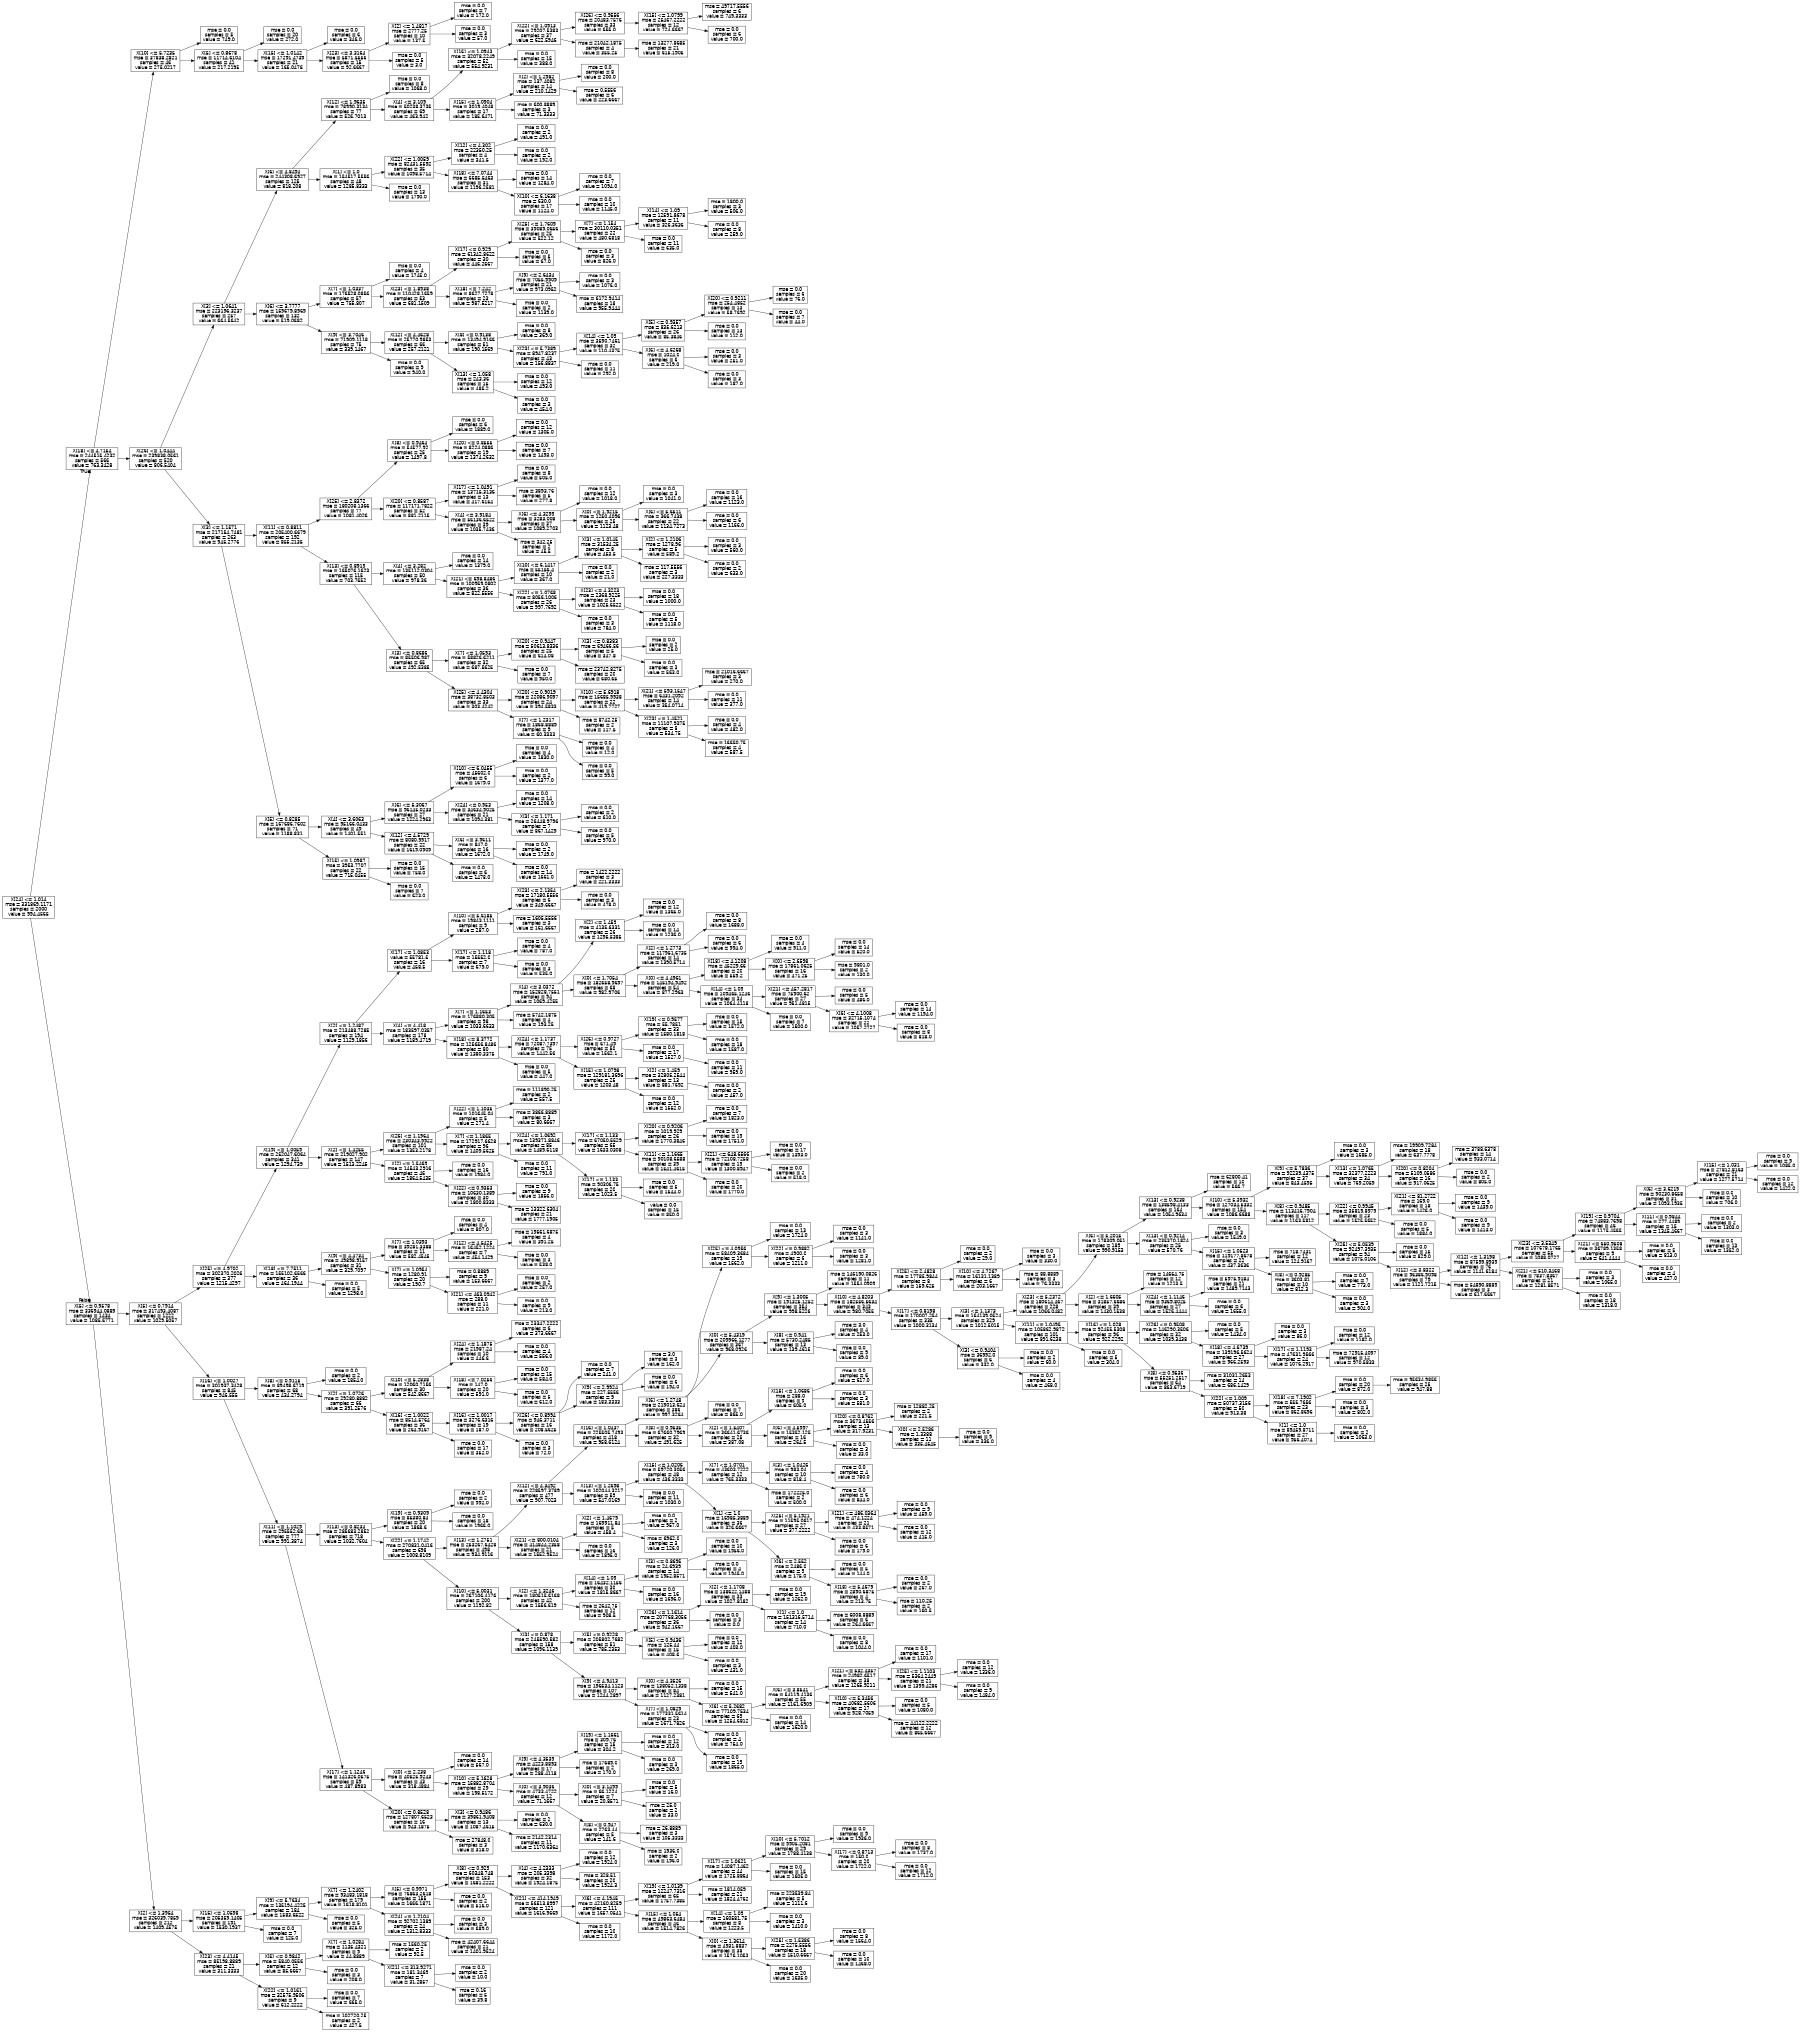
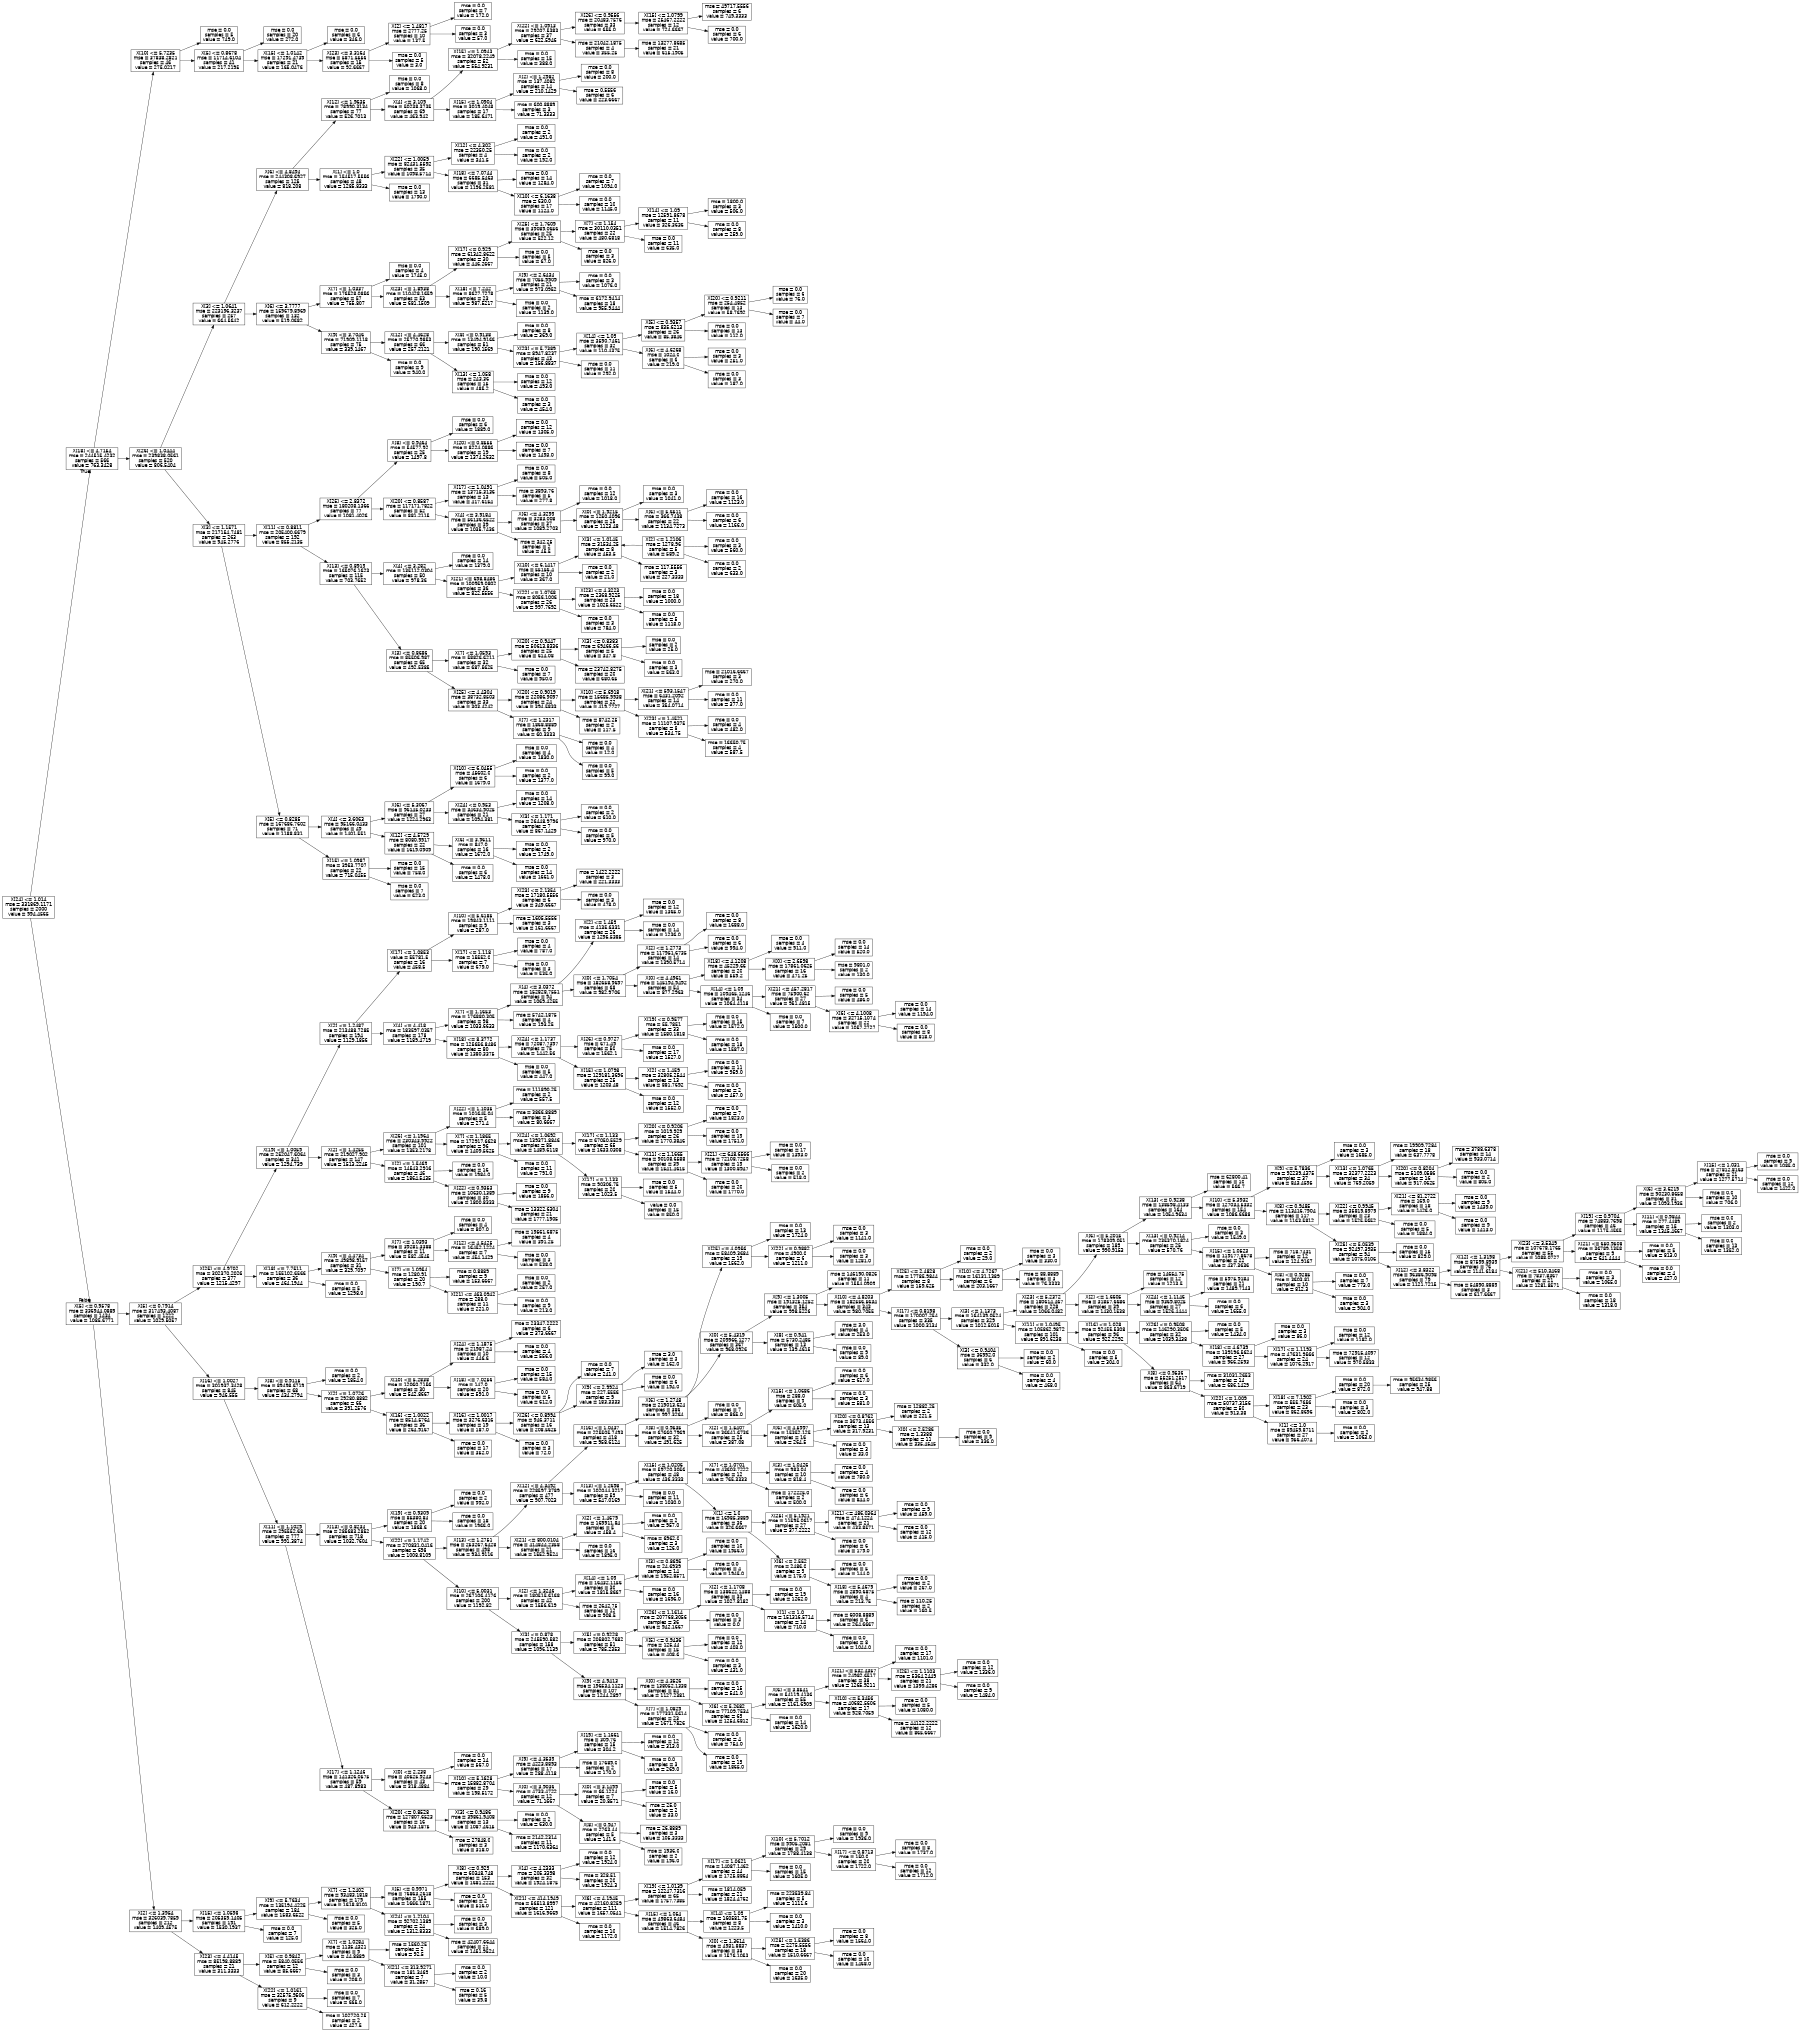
edge "X[3] <= 1.0145 mse = 31534.25 samples = 8 value = 453.5" -> "X[2] <= 1.2106 mse = 1278.96 samples = 5 value = 589.2": reversed
edge "mse = 0.0 samples = 17 value = 1527.0" -> "mse = 0.0 samples = 11 value = 959.0": now "X[2] <= 1.459 mse = 32805.2544 samples = 13 value = 881.7692" -> "mse = 0.0 samples = 11 value = 959.0"
node "mse = 42407.6644 samples = 21 value = 1401.9524": label "mse = 42407.6644 samples = 21 value = 1401.9524" -> "mse = 42407.6644 samples = 21 value = 1451.9524"
